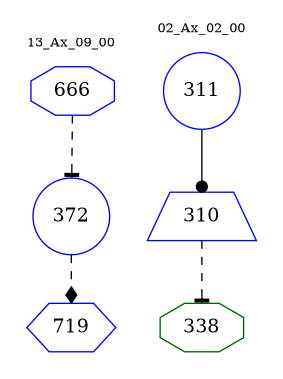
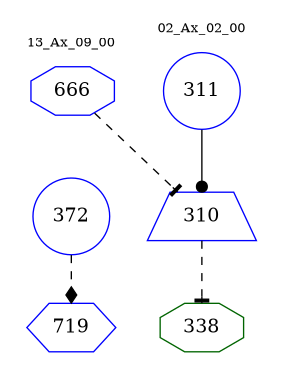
edge "666" -> "372": now "666" -> "310"
